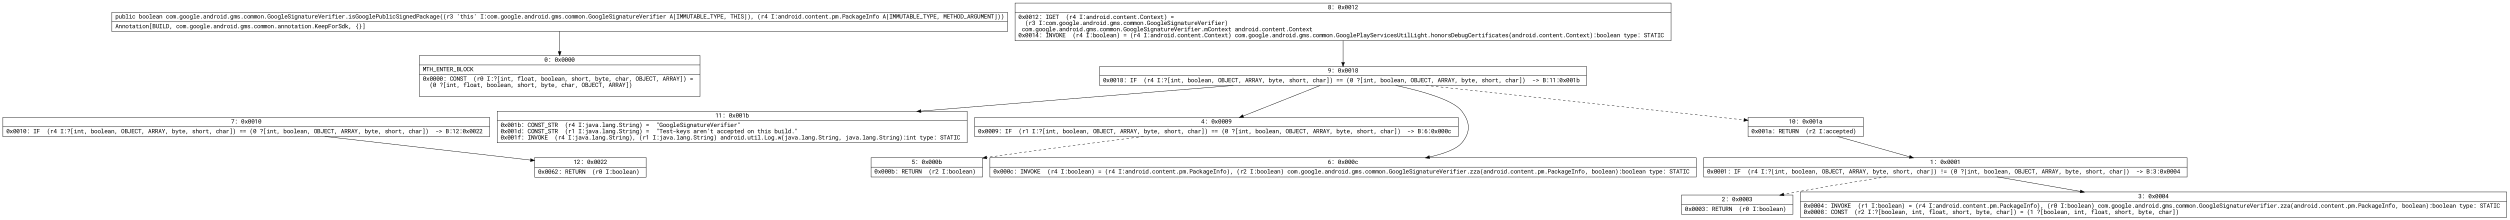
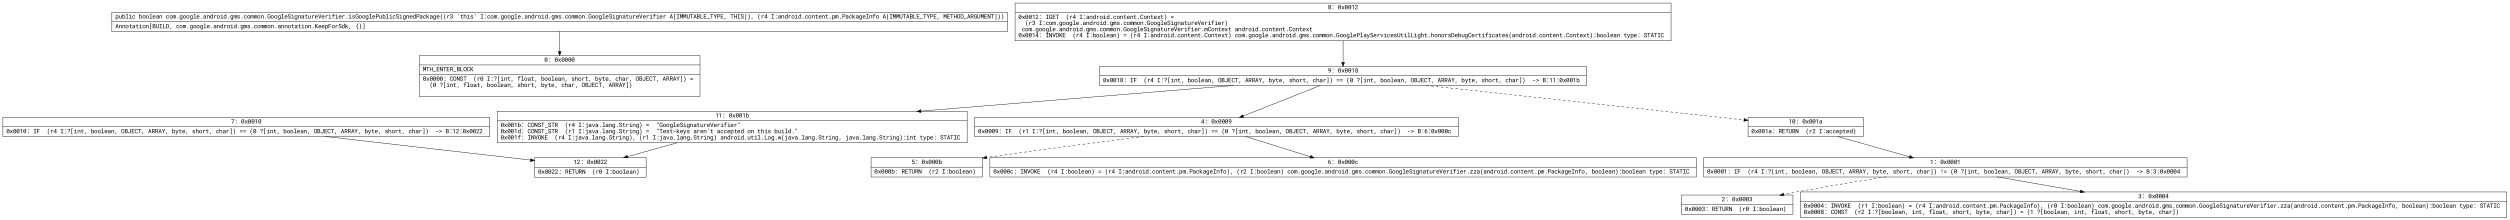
edge "9: 0x0018" -> "6: 0x000c": now "4: 0x0009" -> "6: 0x000c"
edge "11: 0x001b" -> "12: 0x0022": added
node "12: 0x0022": text "0x0062: RETURN  (r0 I:boolean)" -> "0x0022: RETURN  (r0 I:boolean)"
